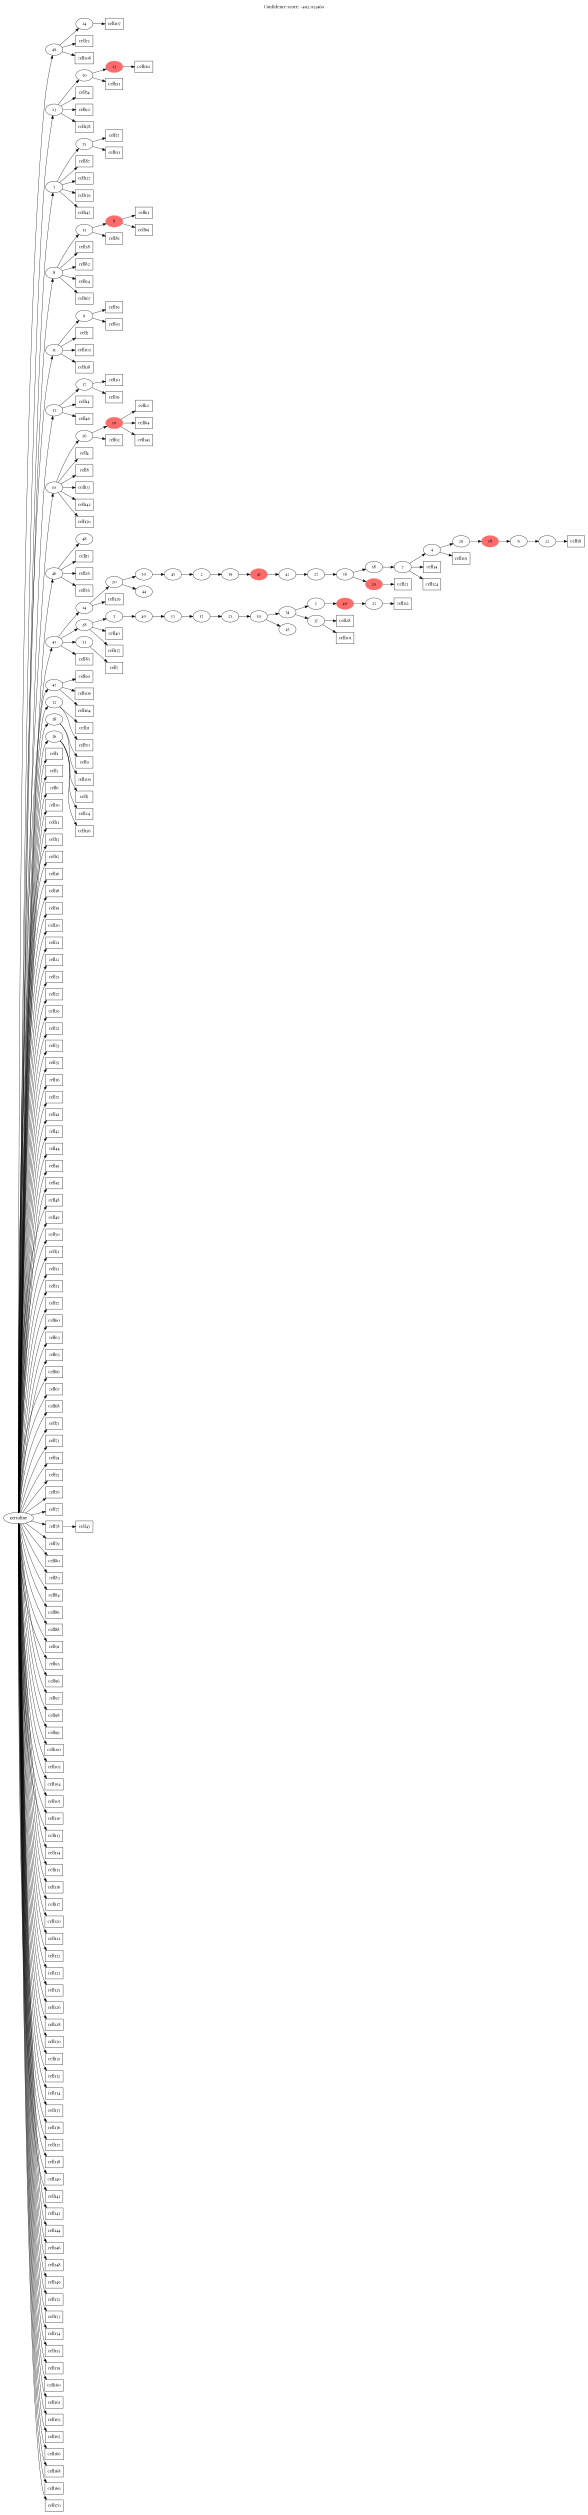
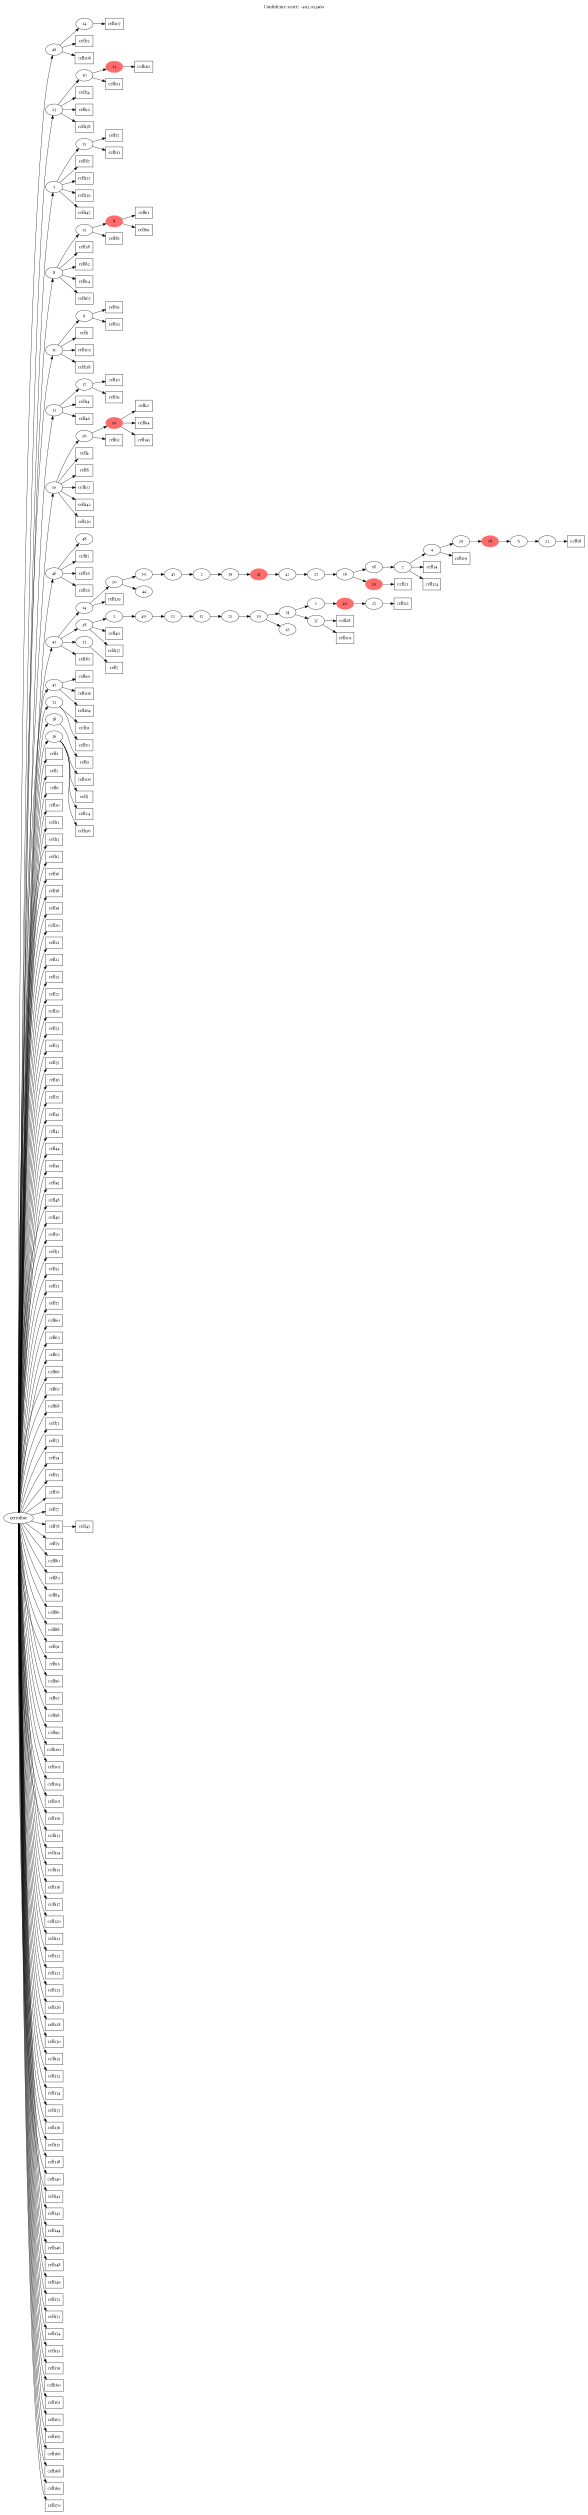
node "cell118": label "cell118" -> "cell718"
edge "38" -> "cell109": now "36" -> "cell109"
